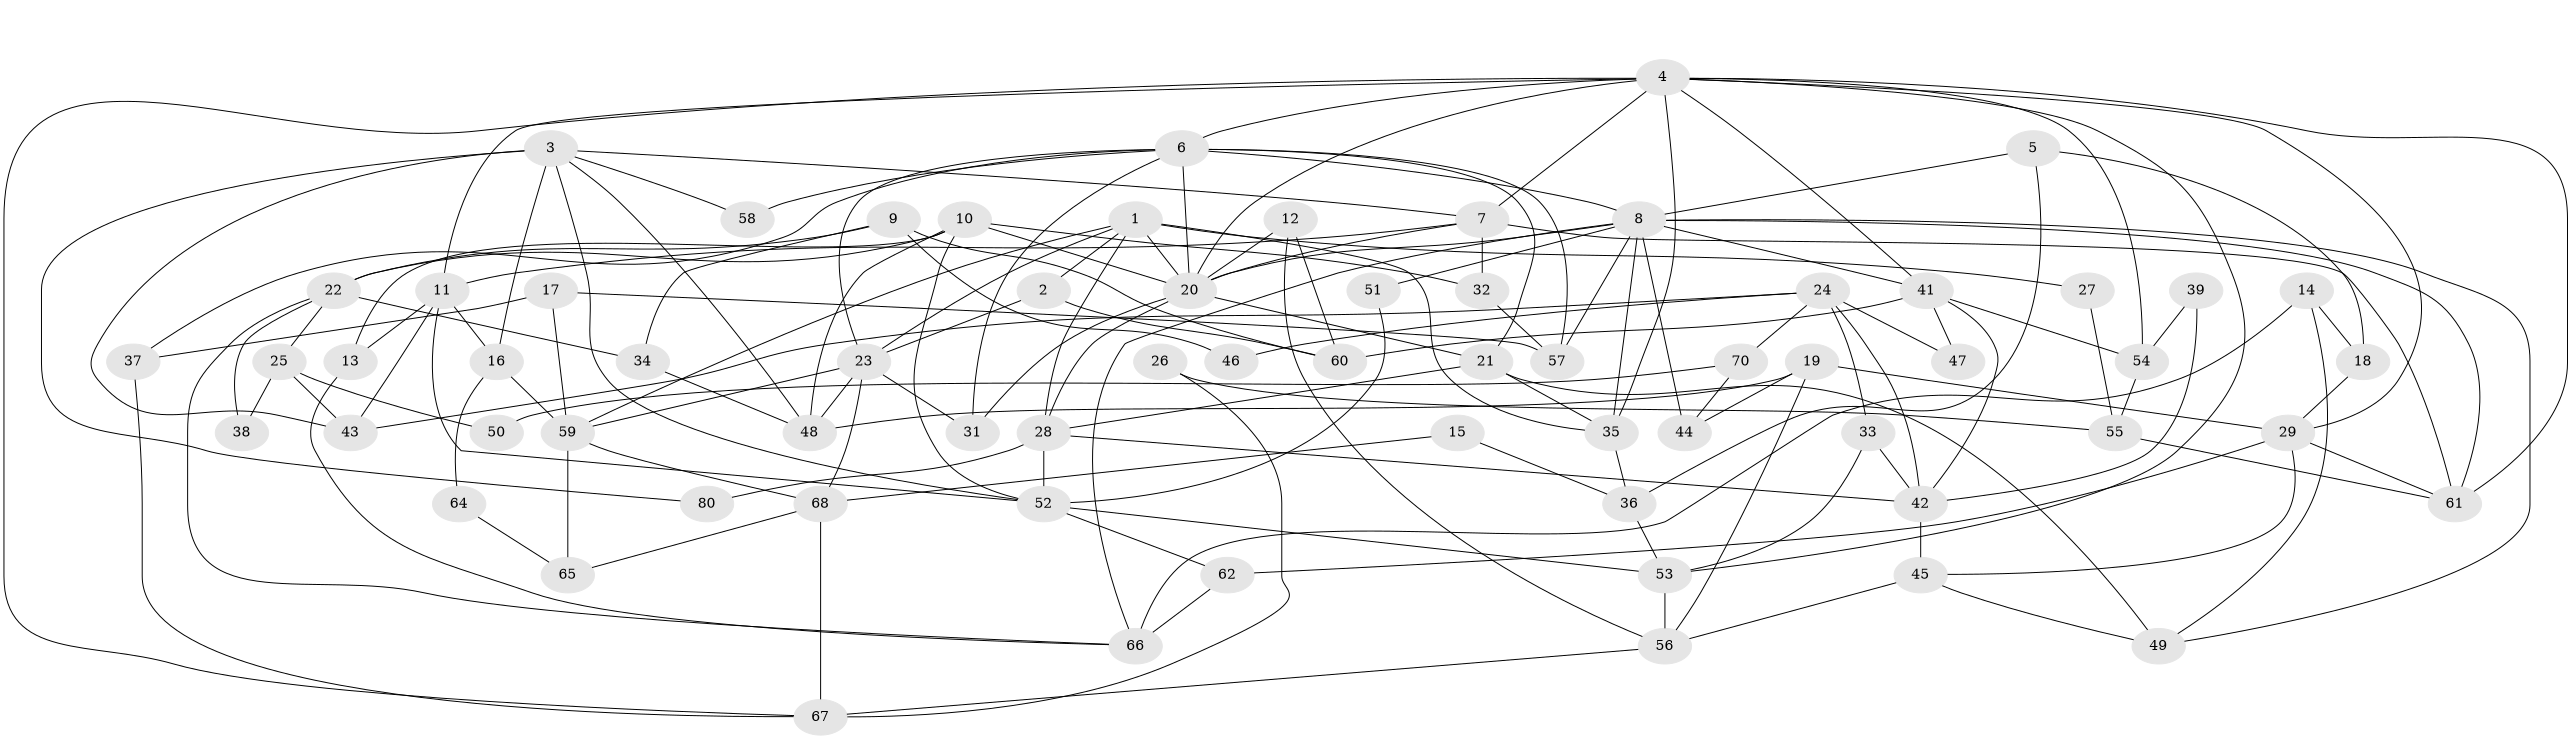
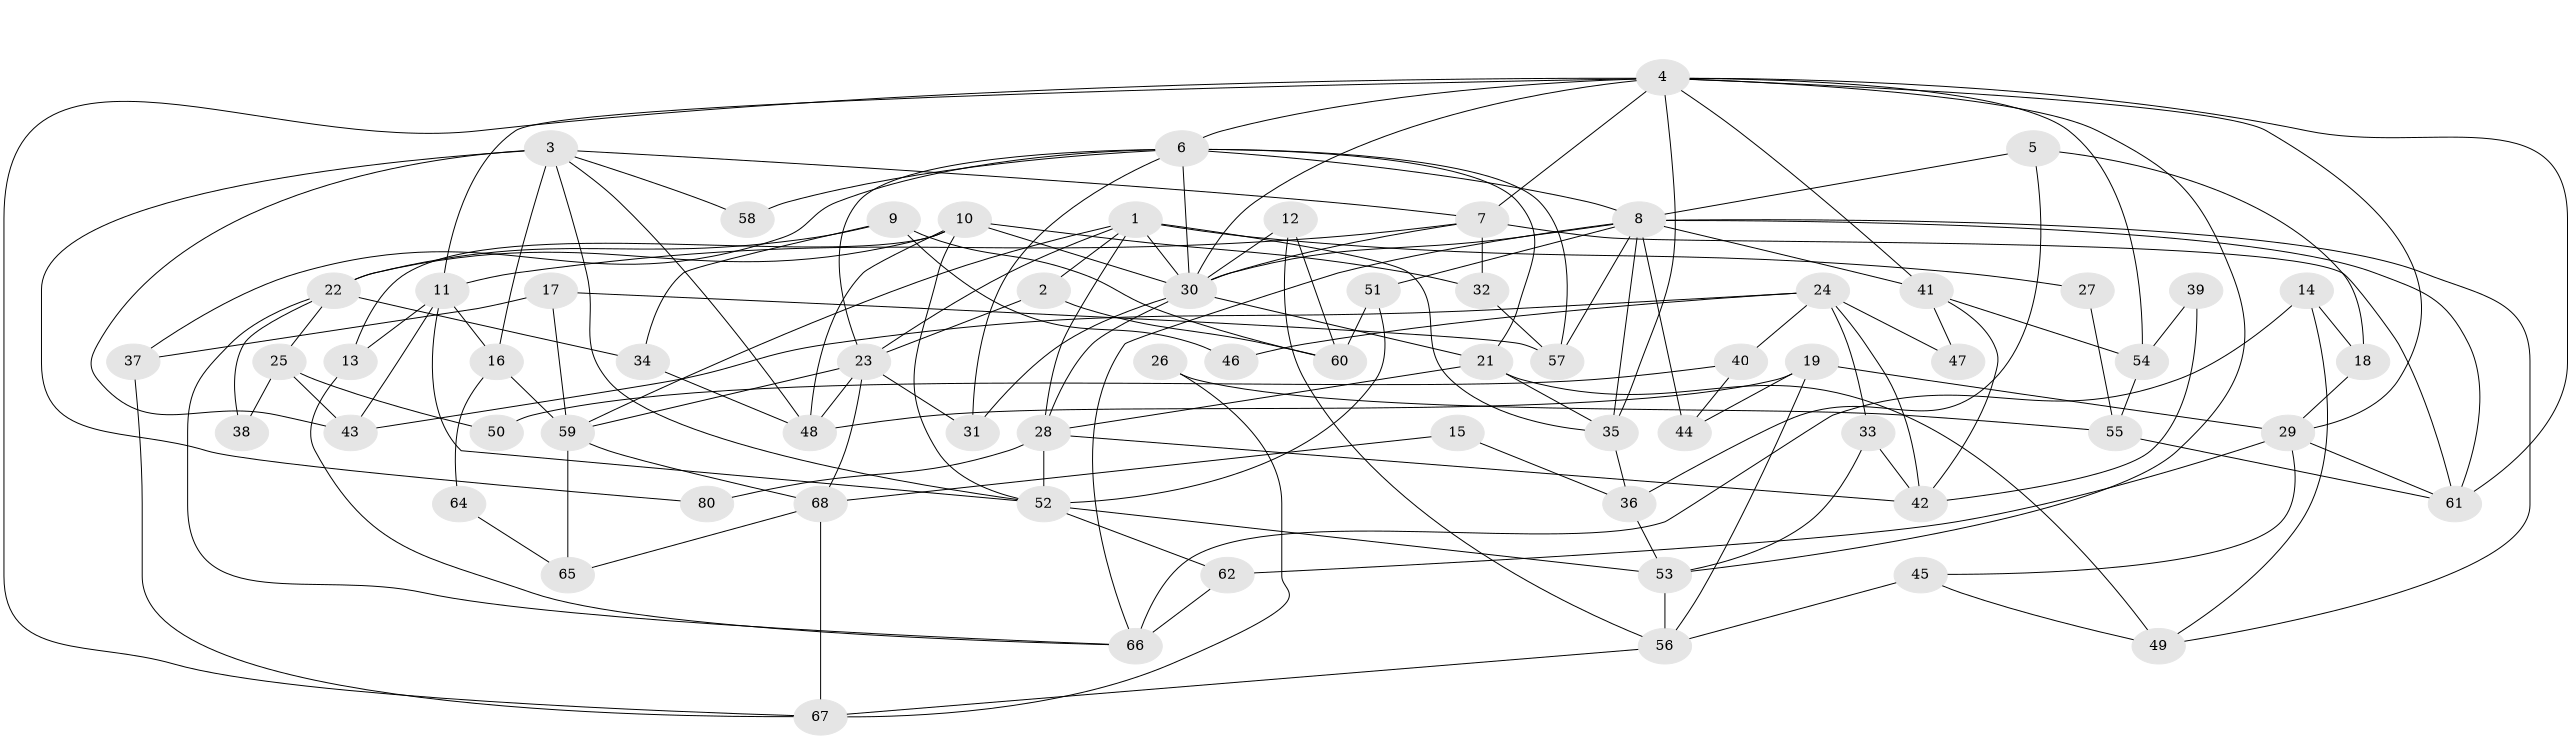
node "20": label "20" -> "30"
edge "41" -- "60": now "51" -- "60"
node "70": label "70" -> "40"
edge "42" -- "45": removed
